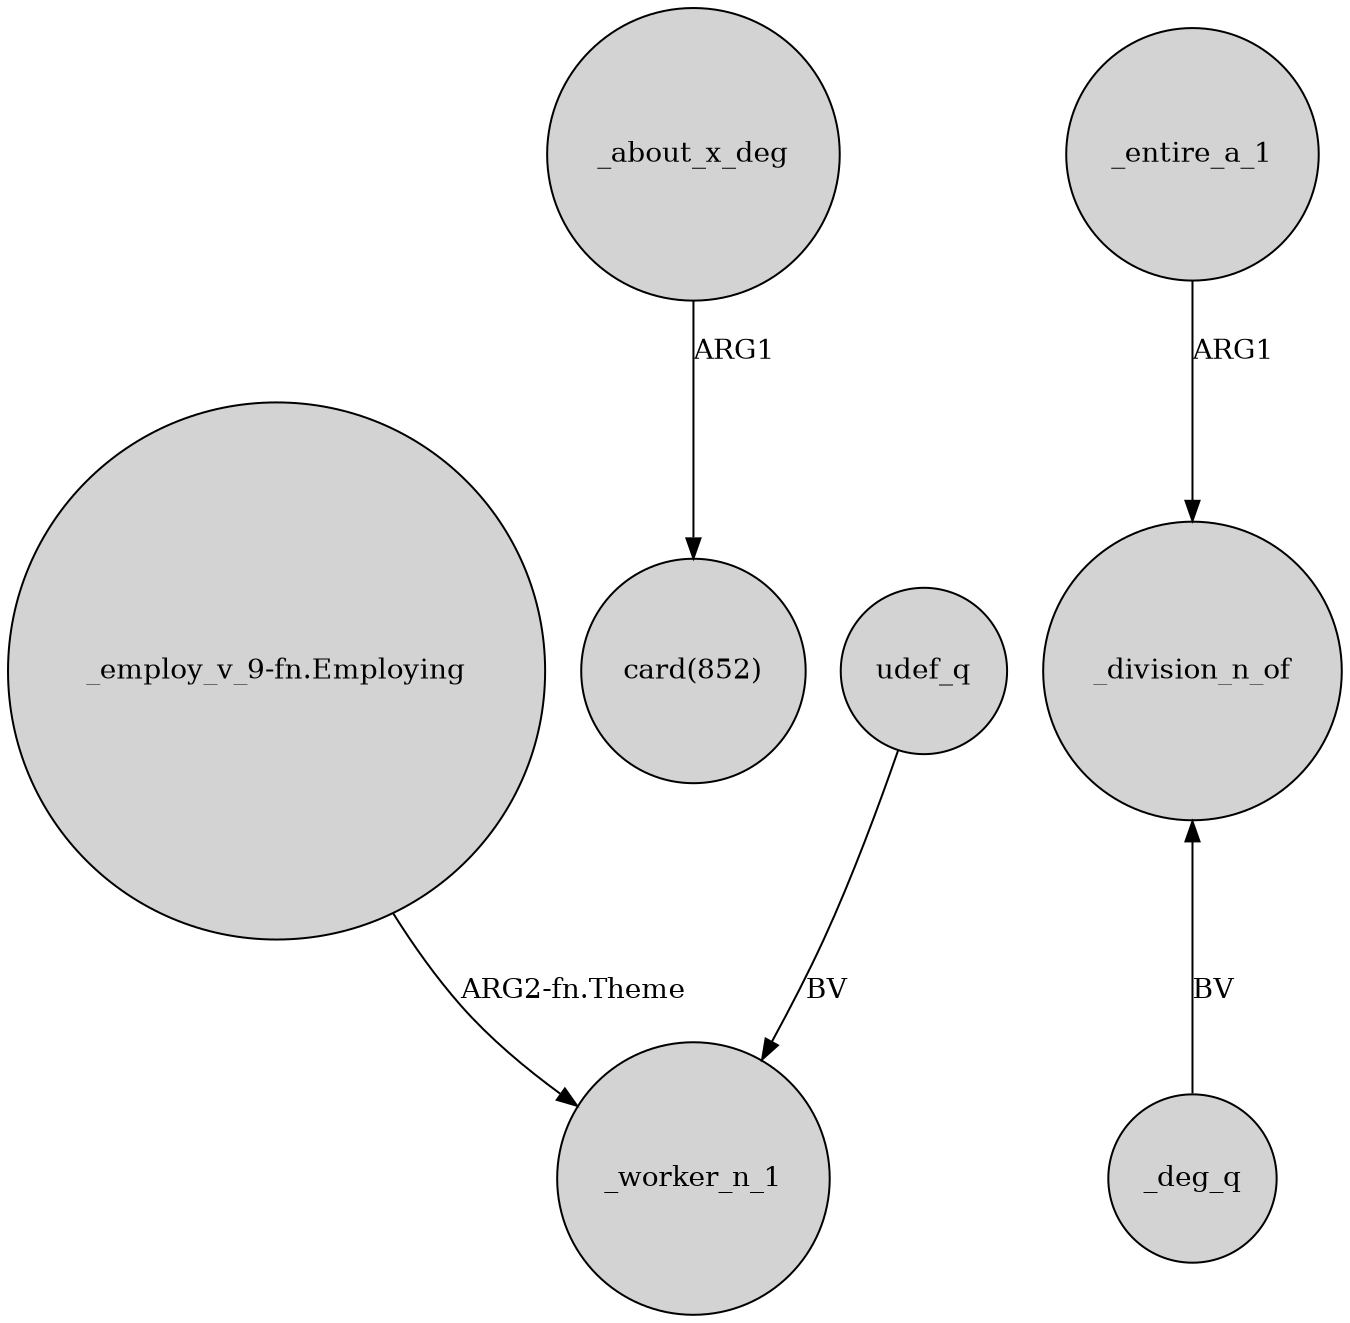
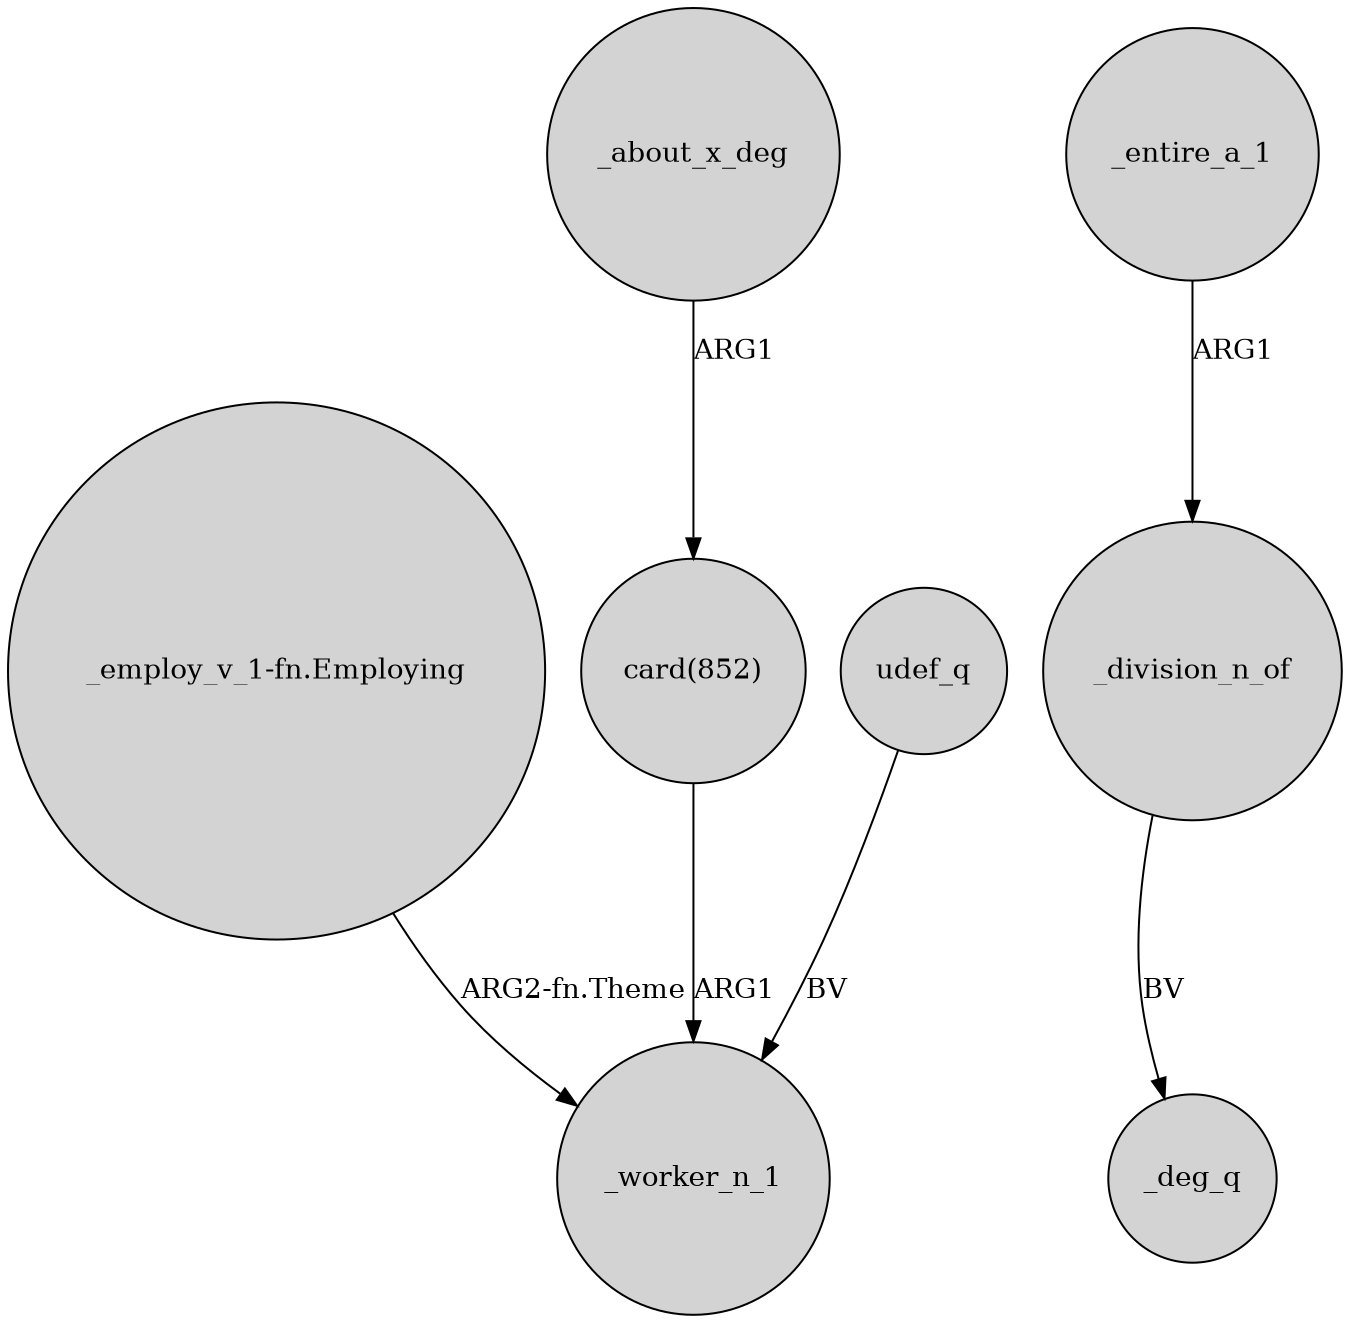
node "_employ_v_9-fn.Employing": label "_employ_v_9-fn.Employing" -> "_employ_v_1-fn.Employing"
edge "card(852)" -> "_worker_n_1": added, label "ARG1"
edge "_deg_q" -> "_division_n_of": reversed
